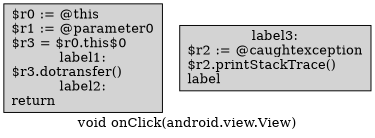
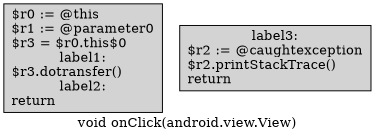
node "label3: $r2 := @caughtexception $r2.printStackTrace() label": label "label3: $r2 := @caughtexception $r2.printStackTrace() label" -> "label3: $r2 := @caughtexception $r2.printStackTrace() return"
